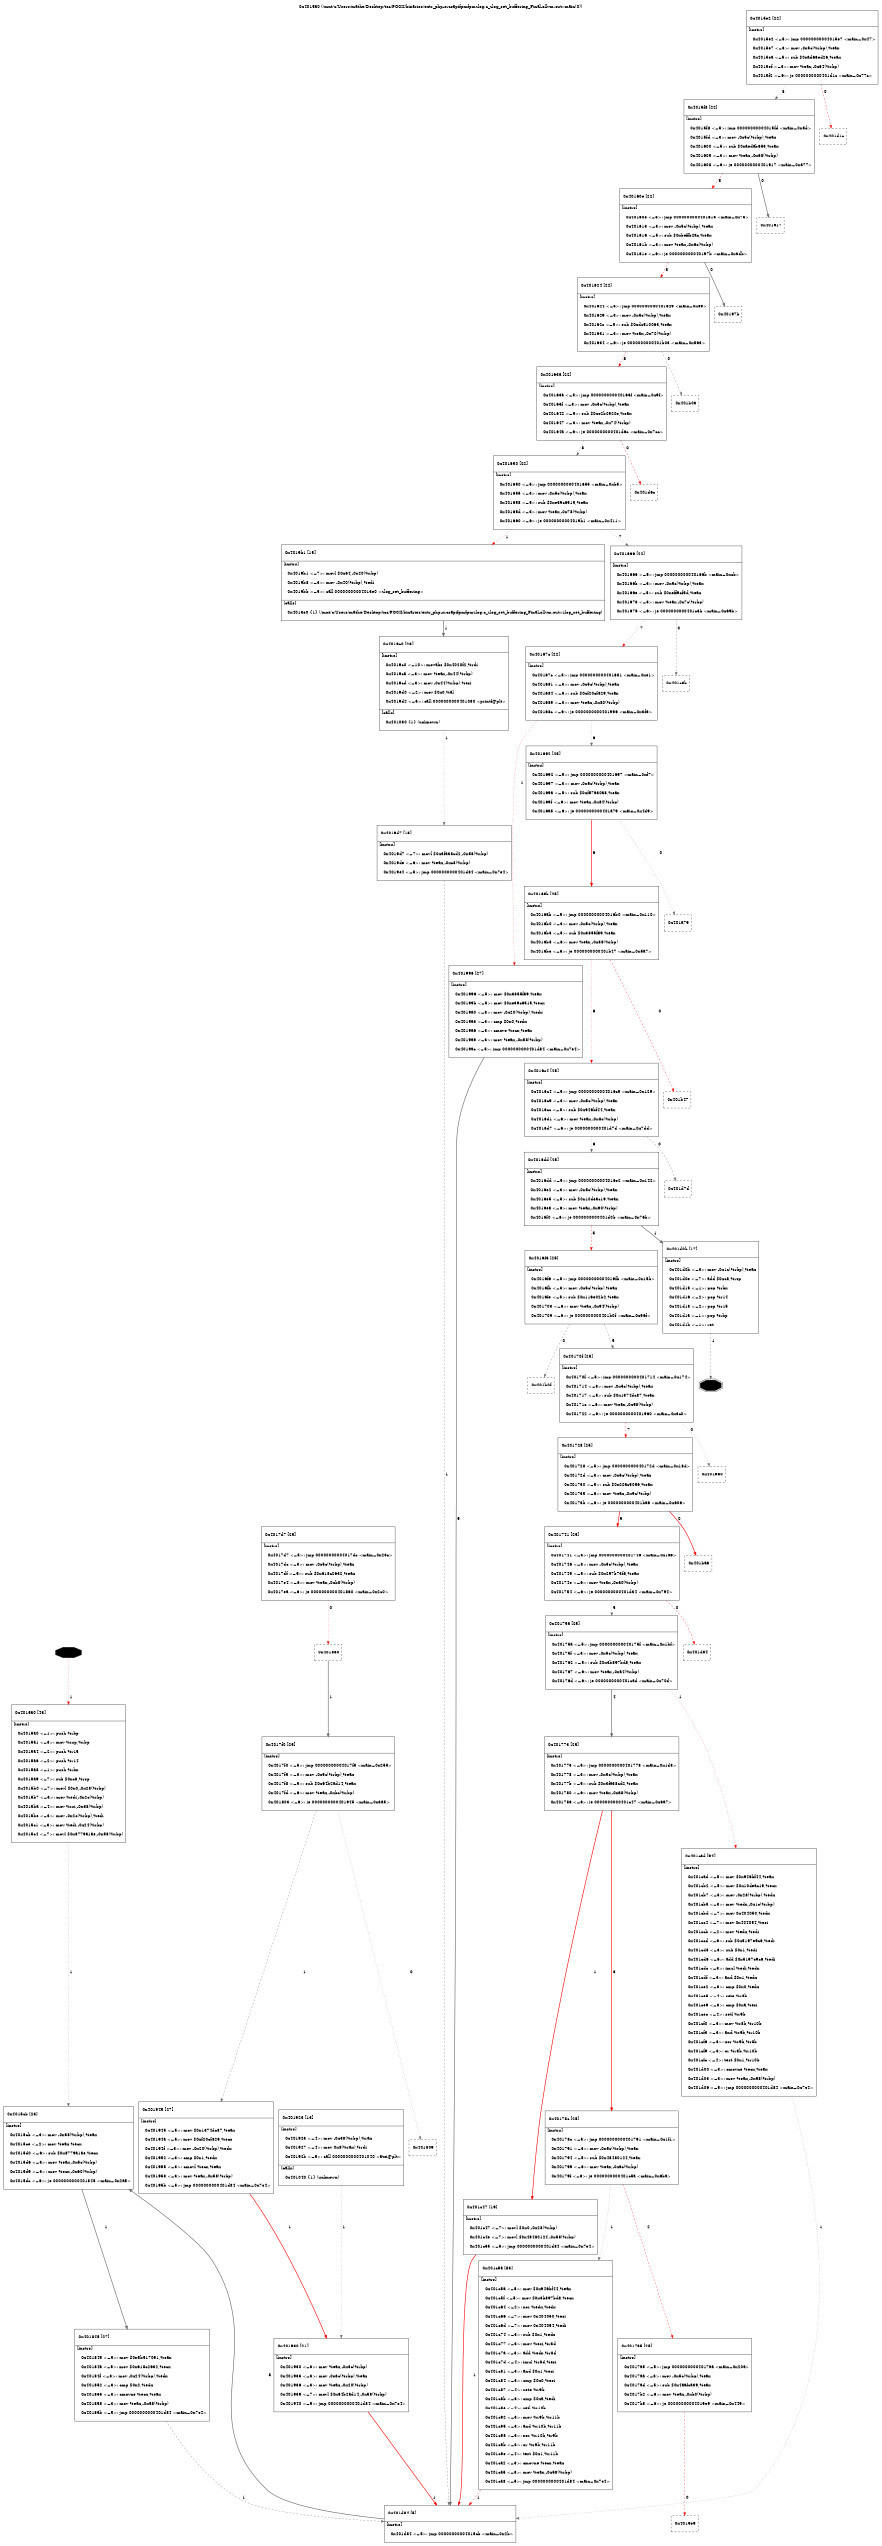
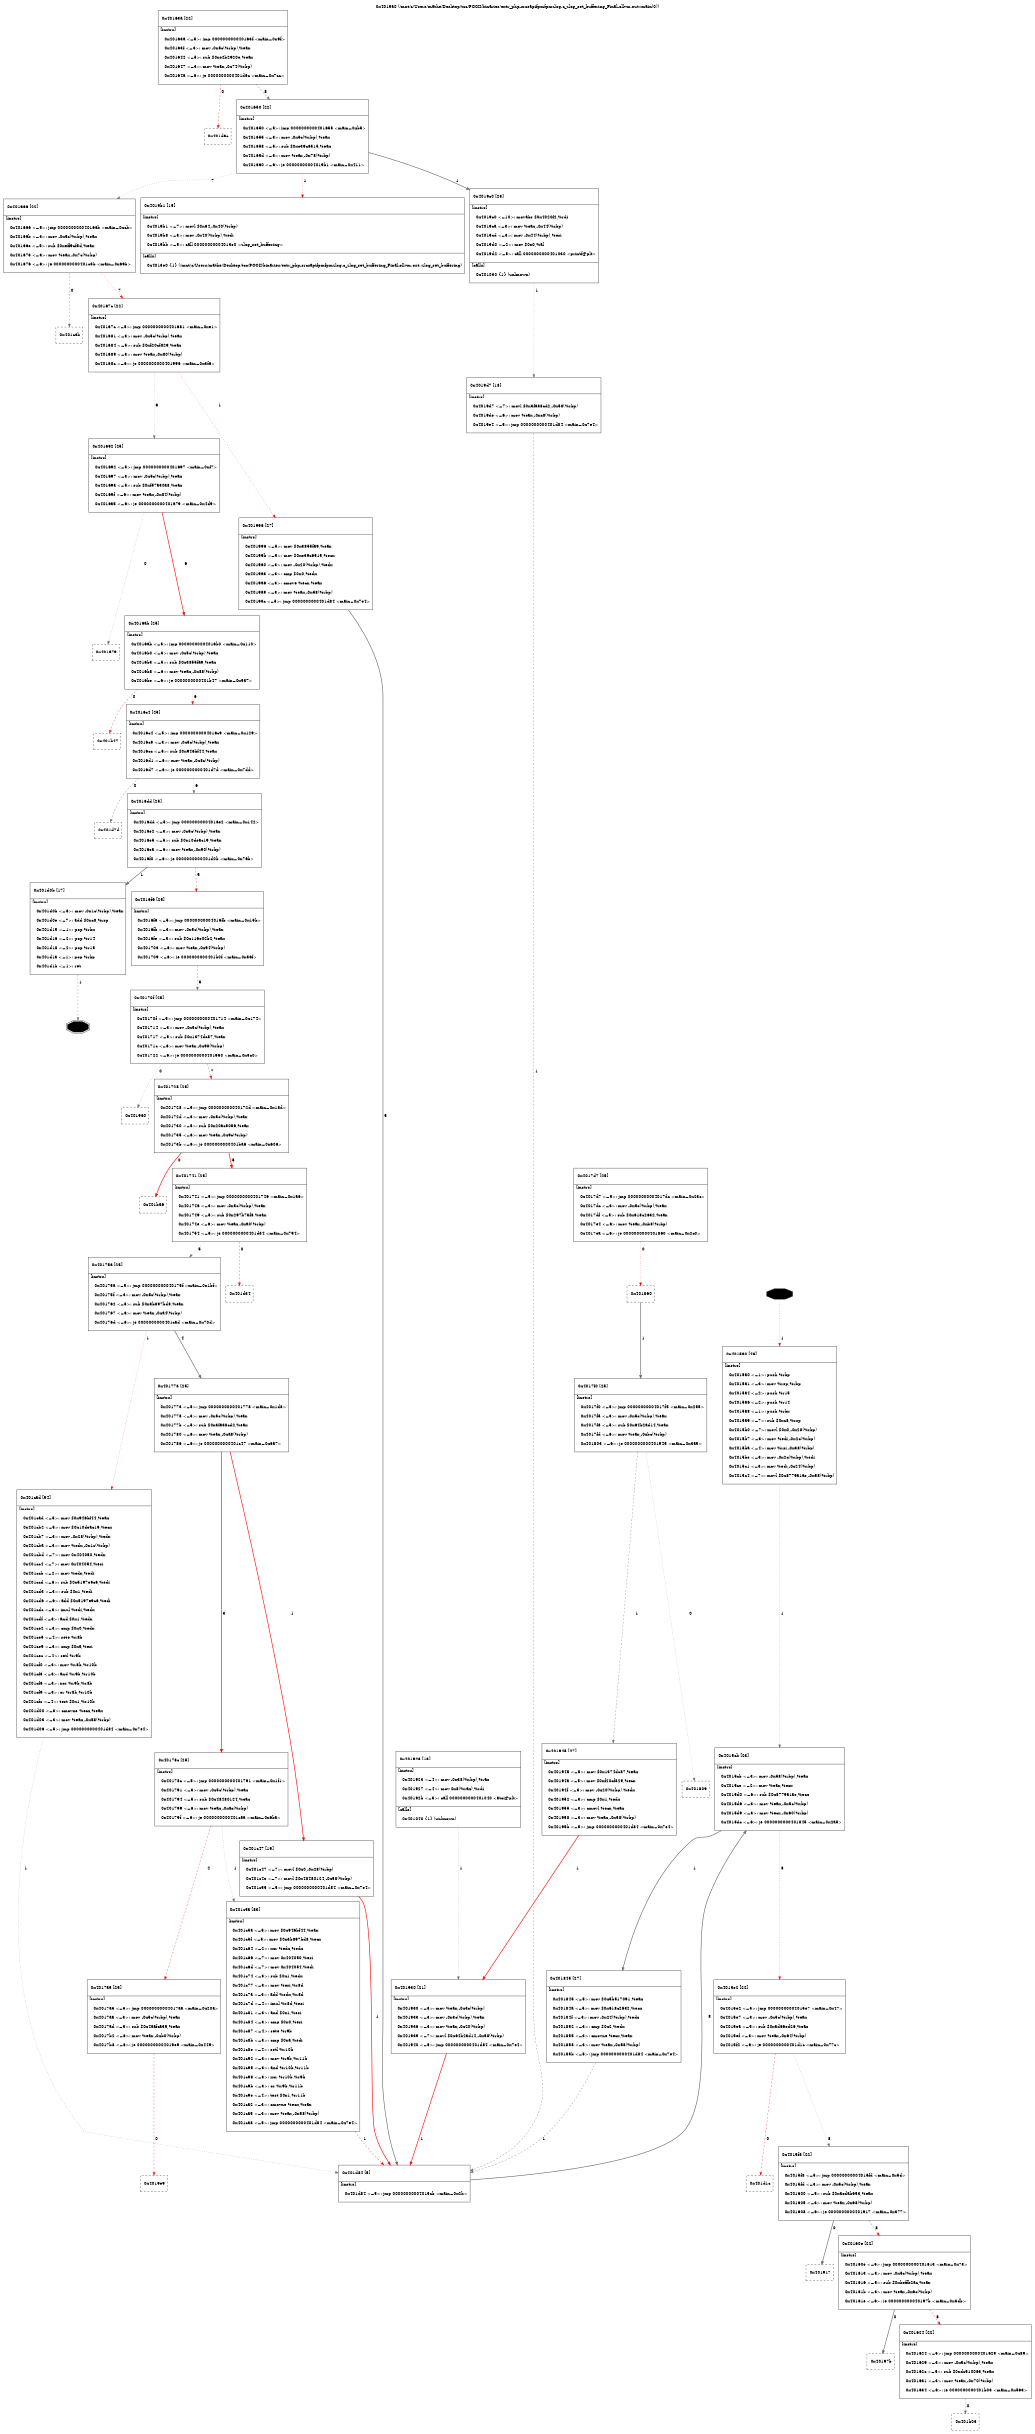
edge "0x401624 [22]" -> "0x40163a [22]": removed, label "8"
edge "0x4019b1 [15]" -> "0x4019c0 [23]": now "0x401650 [22]" -> "0x4019c0 [23]"
node "0x401b0f": removed
edge "0x4015cb [23]" -> "0x4015e2 [22]": added, label "8"
